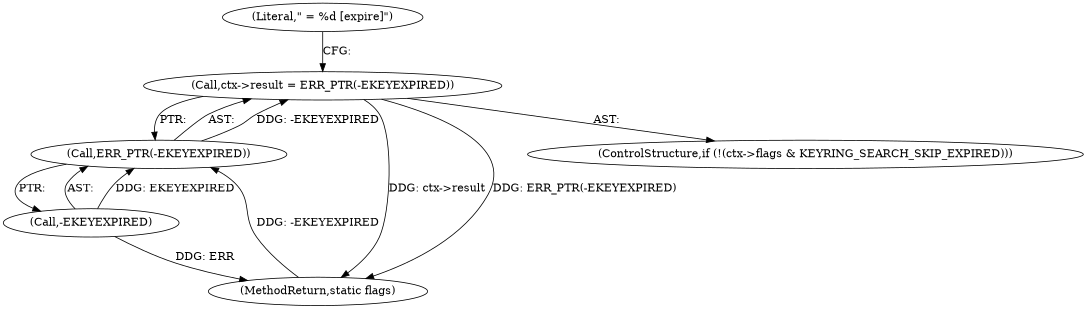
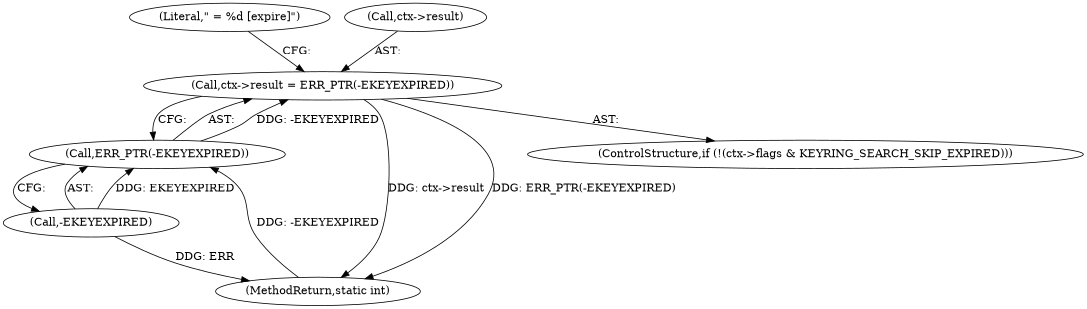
node "(Call,ctx->result)": added
edge "(Call,ctx->result = ERR_PTR(-EKEYEXPIRED))" -> "(Call,ERR_PTR(-EKEYEXPIRED))": label "PTR: " -> "CFG: "
edge "(Call,ERR_PTR(-EKEYEXPIRED))" -> "(Call,-EKEYEXPIRED)": label "PTR: " -> "CFG: "
node "(MethodReturn,static flags)": label "(MethodReturn,static flags)" -> "(MethodReturn,static int)"
